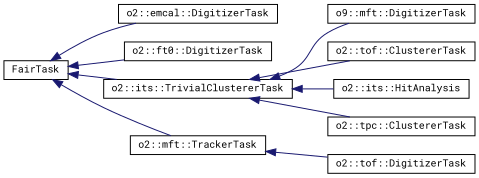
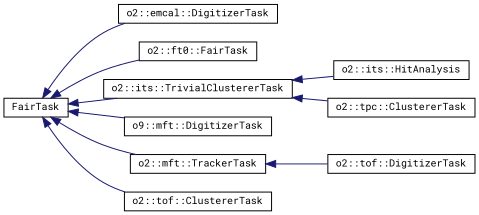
edge "o9::mft::DigitizerTask" -> "o2::its::TrivialClustererTask": now "o9::mft::DigitizerTask" -> "FairTask"
node "o2::ft0::DigitizerTask": label "o2::ft0::DigitizerTask" -> "o2::ft0::FairTask"
edge "o2::tof::ClustererTask" -> "o2::its::TrivialClustererTask": now "o2::tof::ClustererTask" -> "FairTask"
